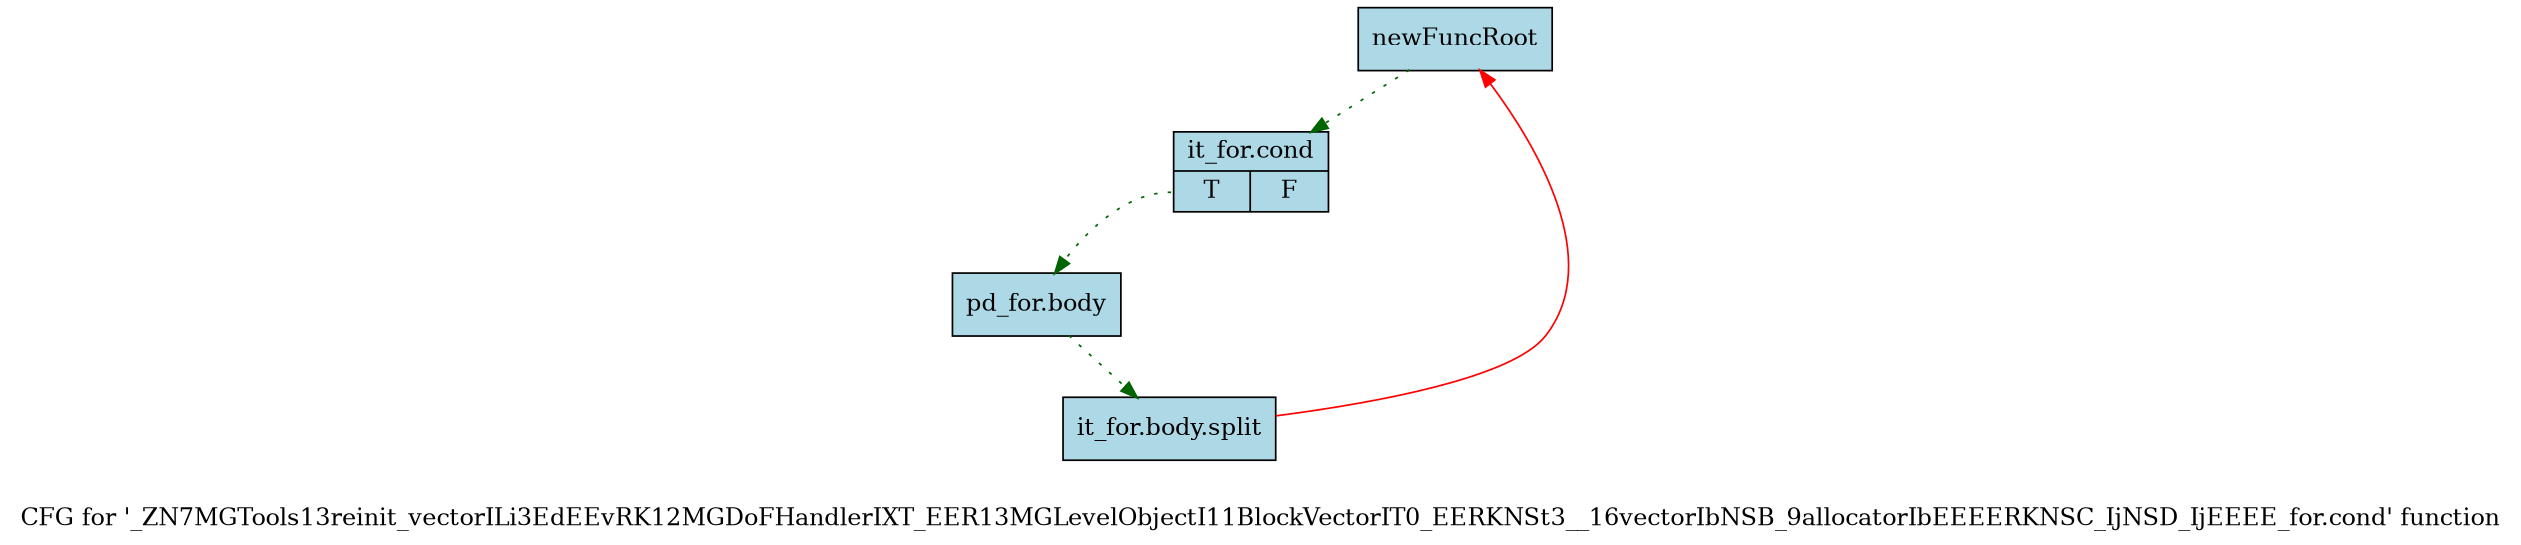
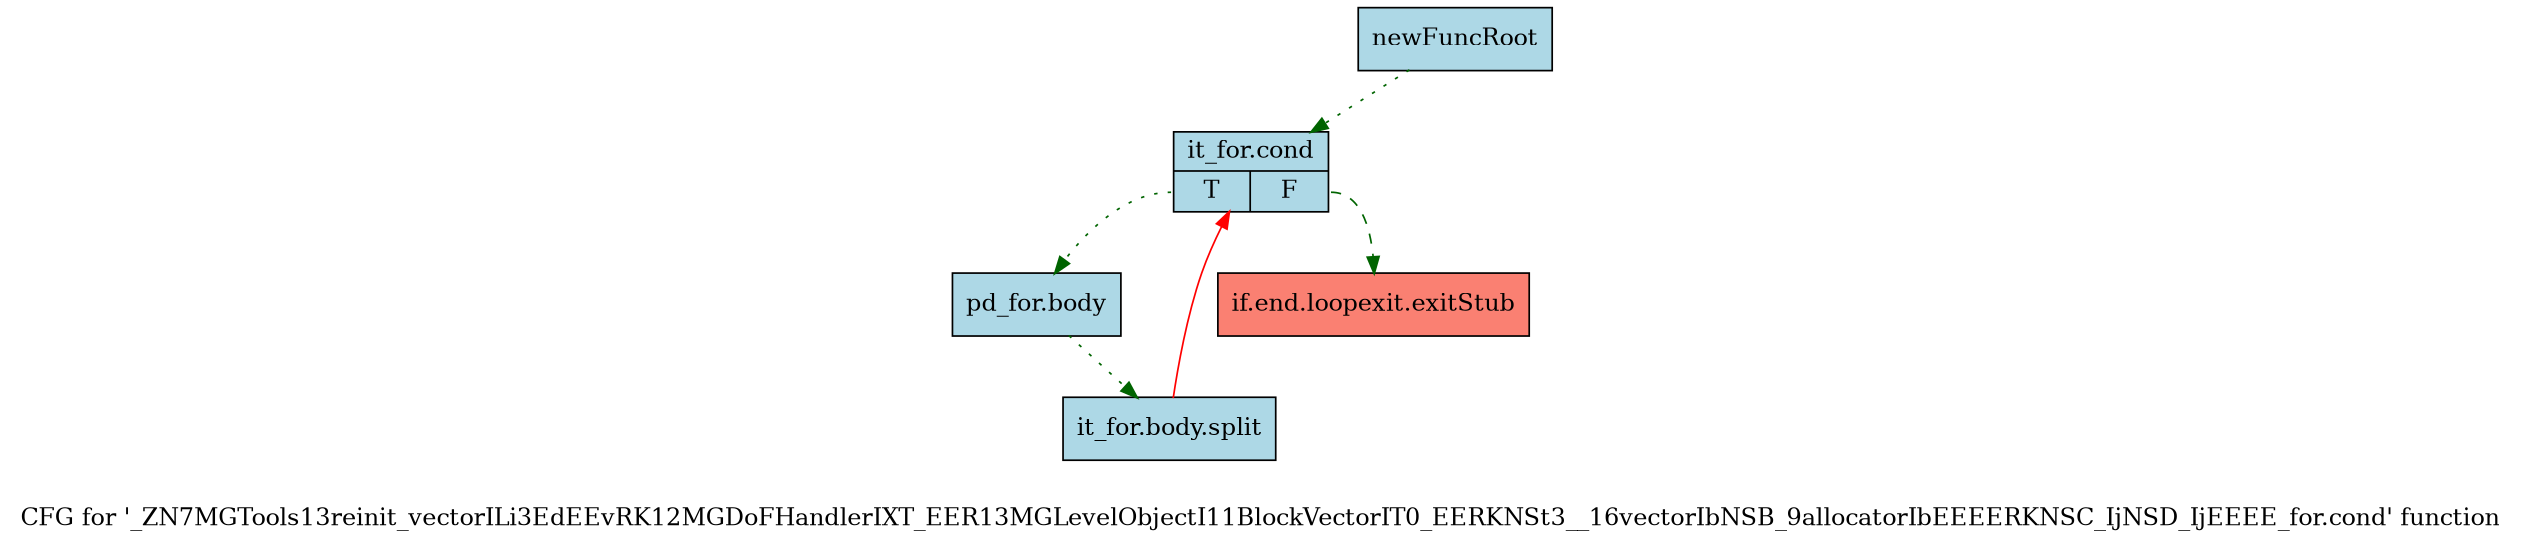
node "if.end.loopexit.exitStub": added
edge "it_for.body.split" -> "newFuncRoot": now "it_for.body.split" -> "it_for.cond"
